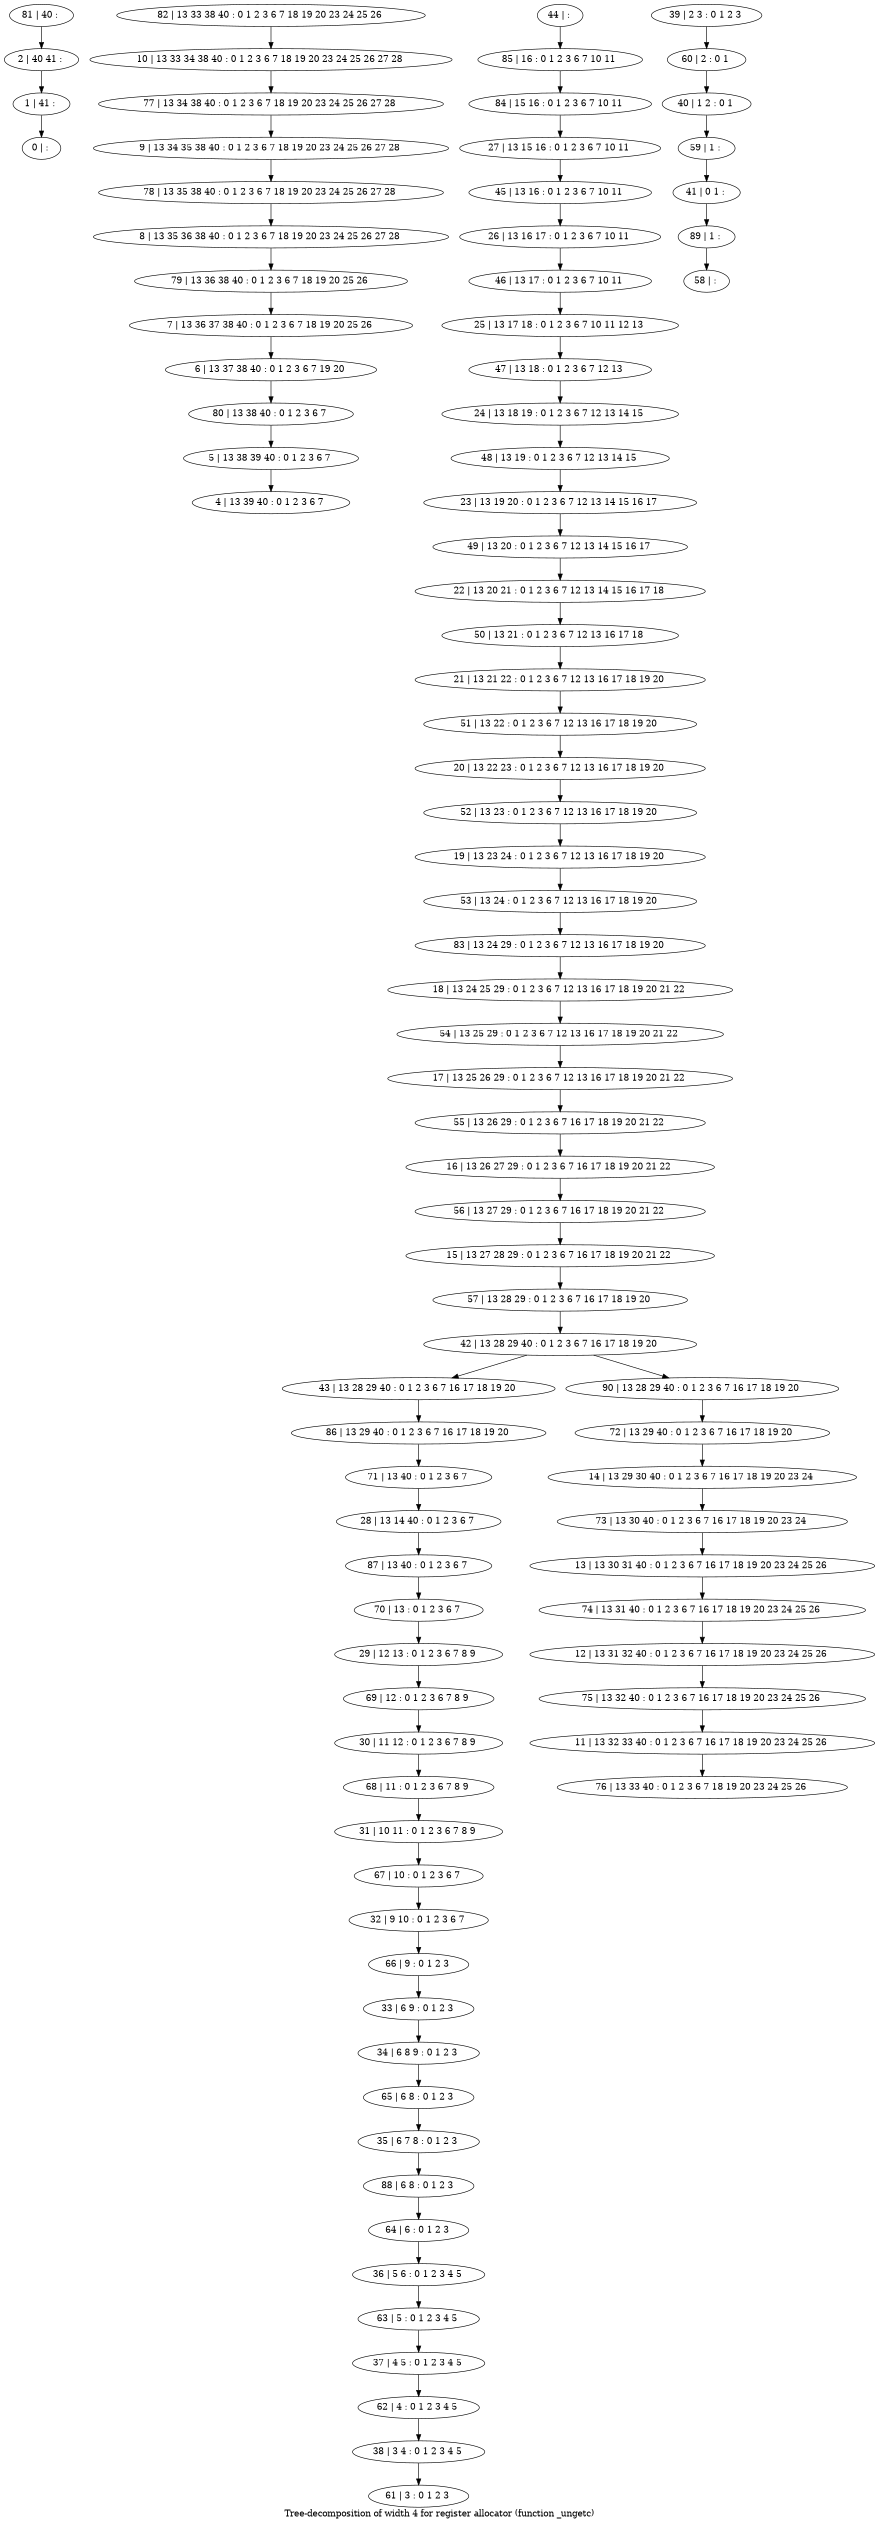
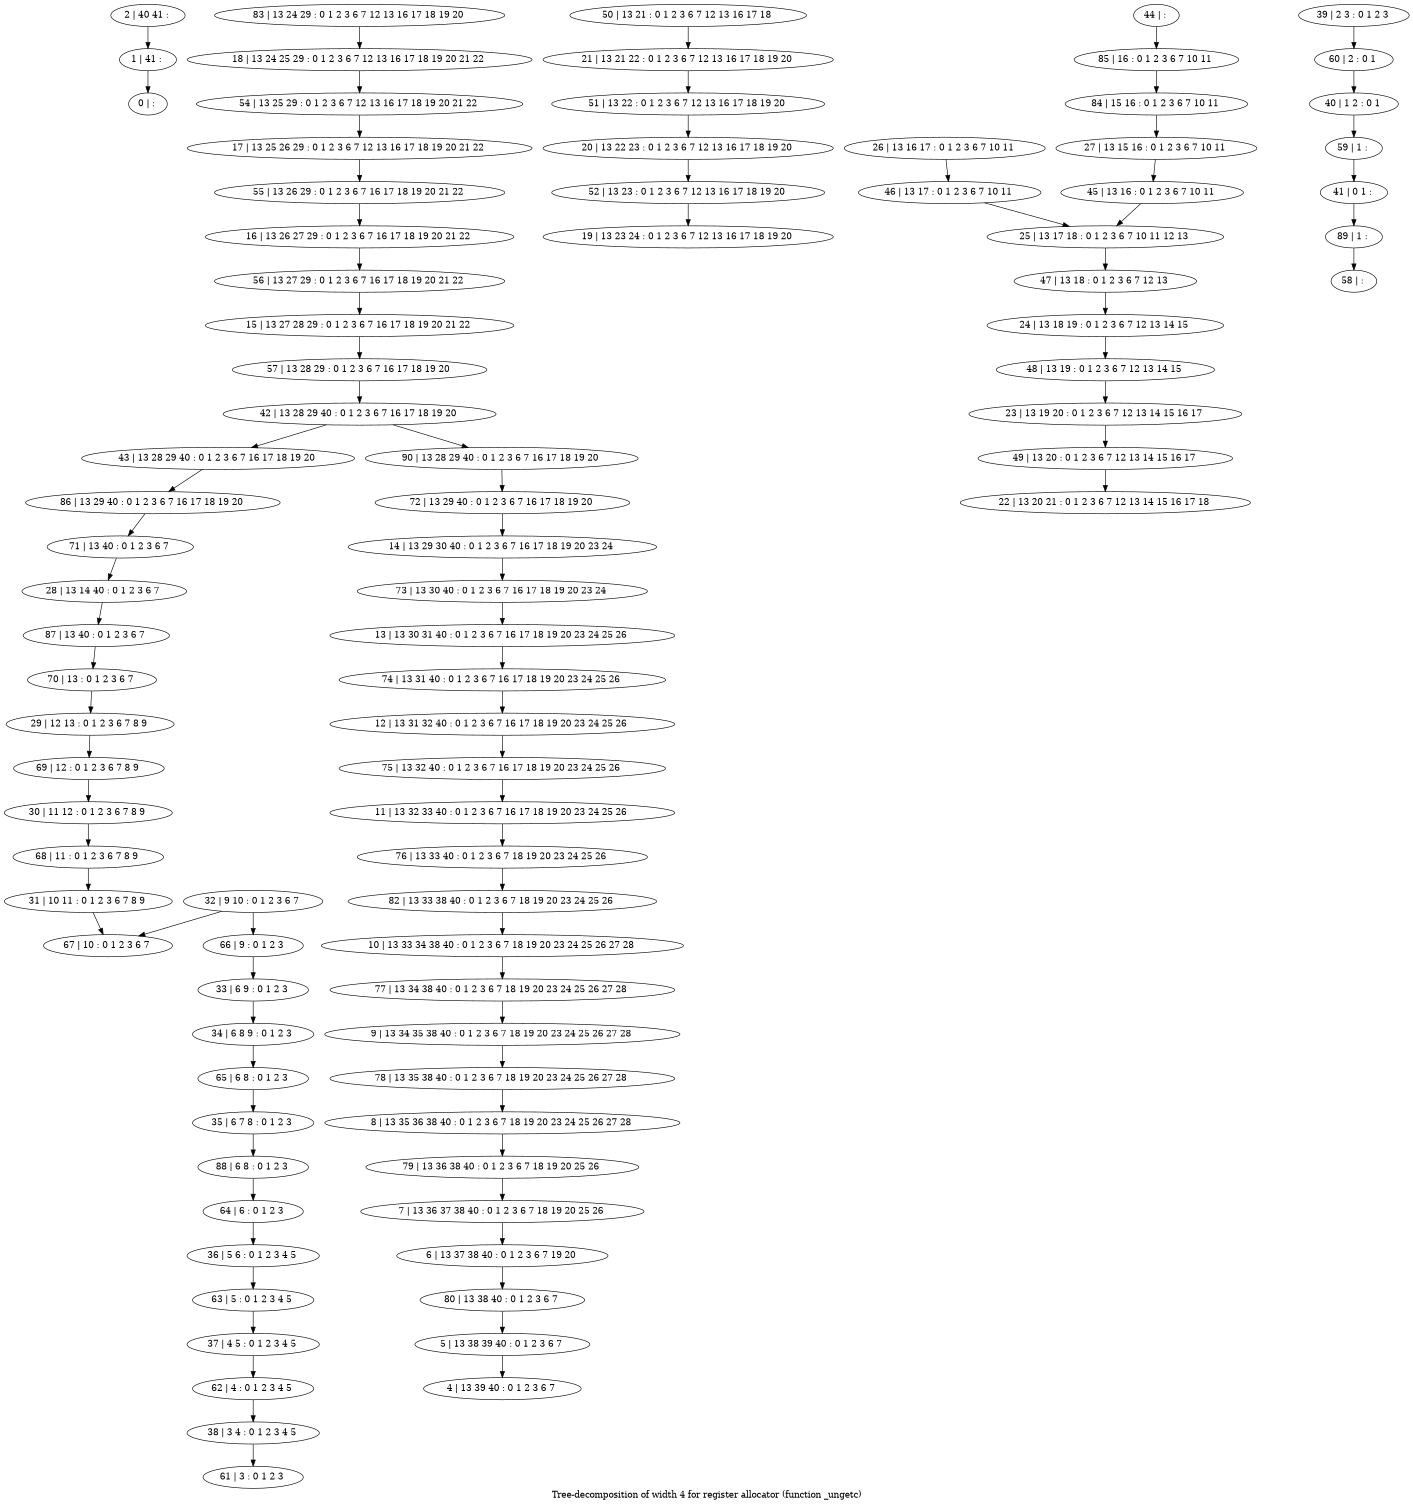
node "81 | 40 :": removed
edge "45 | 13 16 : 0 1 2 3 6 7 10 11" -> "26 | 13 16 17 : 0 1 2 3 6 7 10 11": now "45 | 13 16 : 0 1 2 3 6 7 10 11" -> "25 | 13 17 18 : 0 1 2 3 6 7 10 11 12 13"
edge "22 | 13 20 21 : 0 1 2 3 6 7 12 13 14 15 16 17 18" -> "50 | 13 21 : 0 1 2 3 6 7 12 13 16 17 18": removed
edge "76 | 13 33 40 : 0 1 2 3 6 7 18 19 20 23 24 25 26" -> "82 | 13 33 38 40 : 0 1 2 3 6 7 18 19 20 23 24 25 26": added
node "53 | 13 24 : 0 1 2 3 6 7 12 13 16 17 18 19 20": removed
edge "67 | 10 : 0 1 2 3 6 7" -> "32 | 9 10 : 0 1 2 3 6 7": reversed
